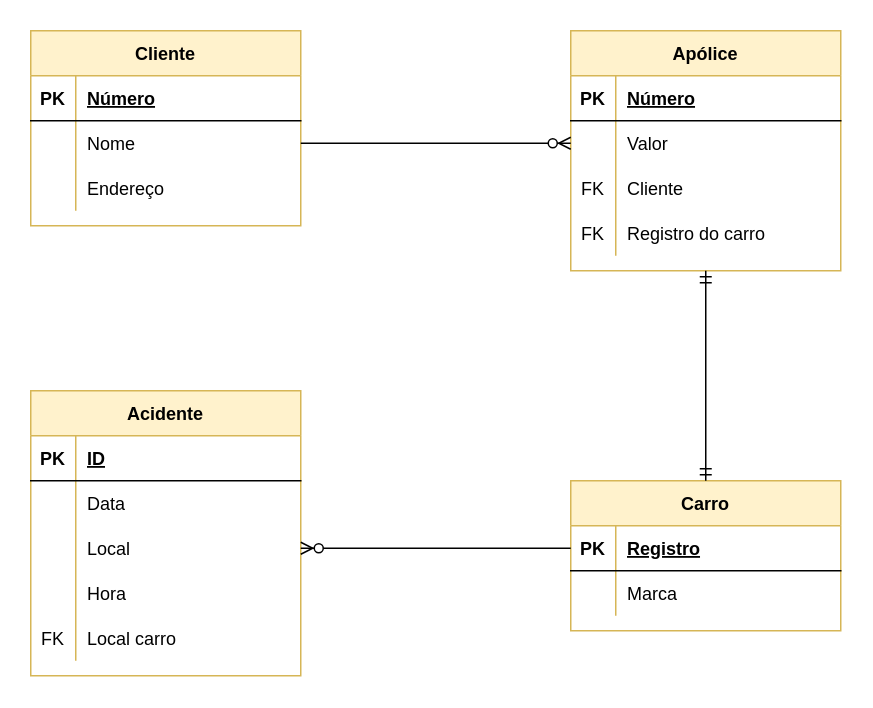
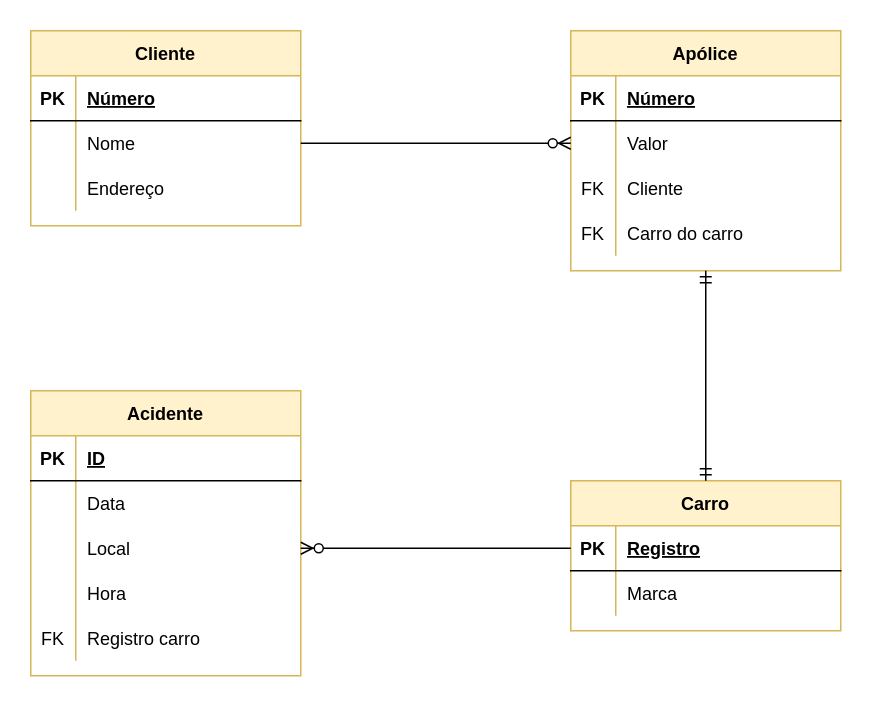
node "Registro do carro": label "Registro do carro" -> "Carro do carro"
node "Local carro": label "Local carro" -> "Registro carro"
